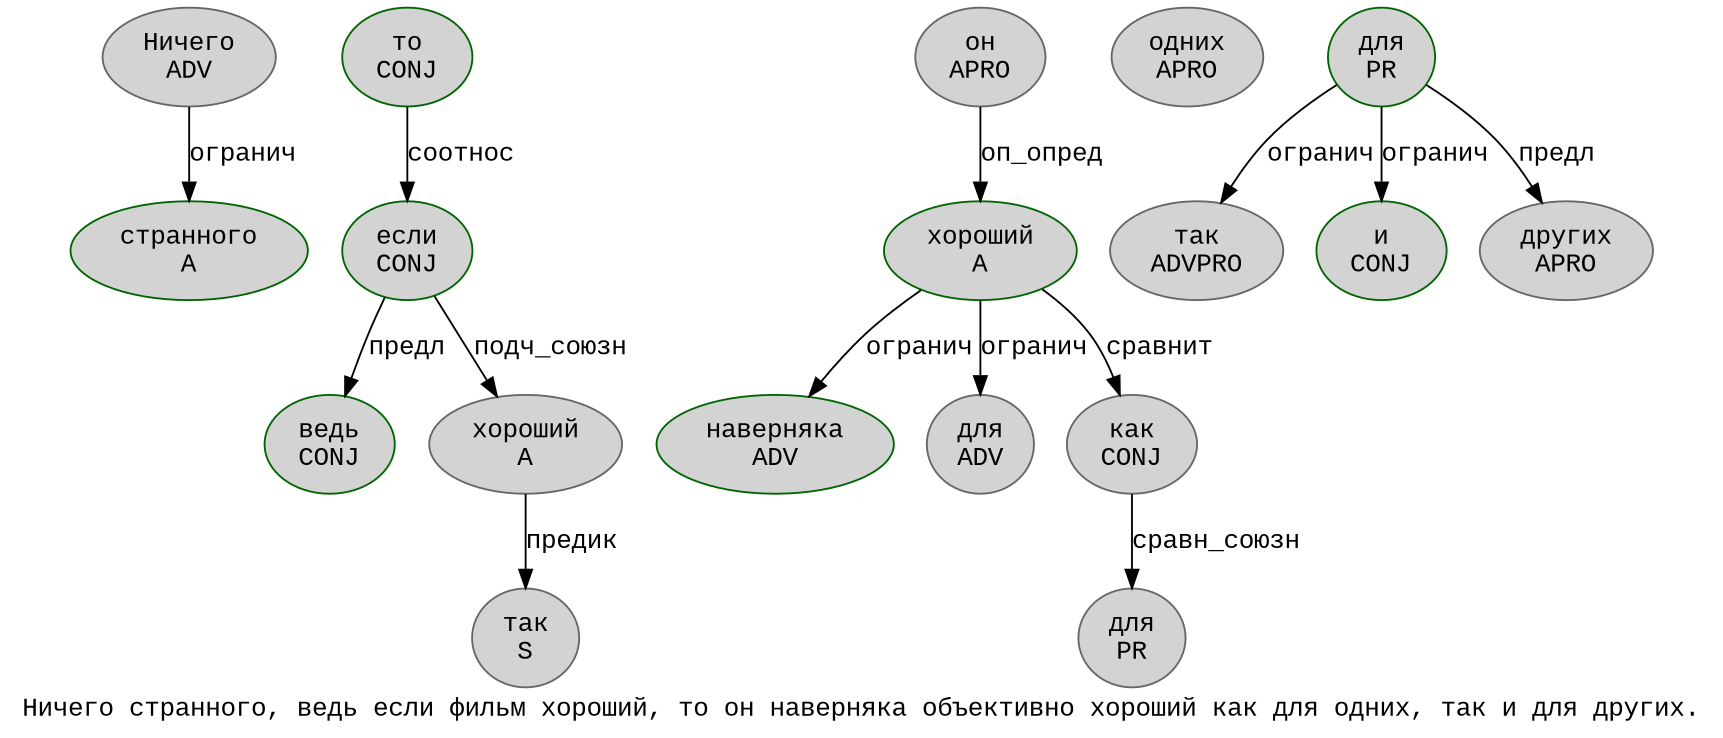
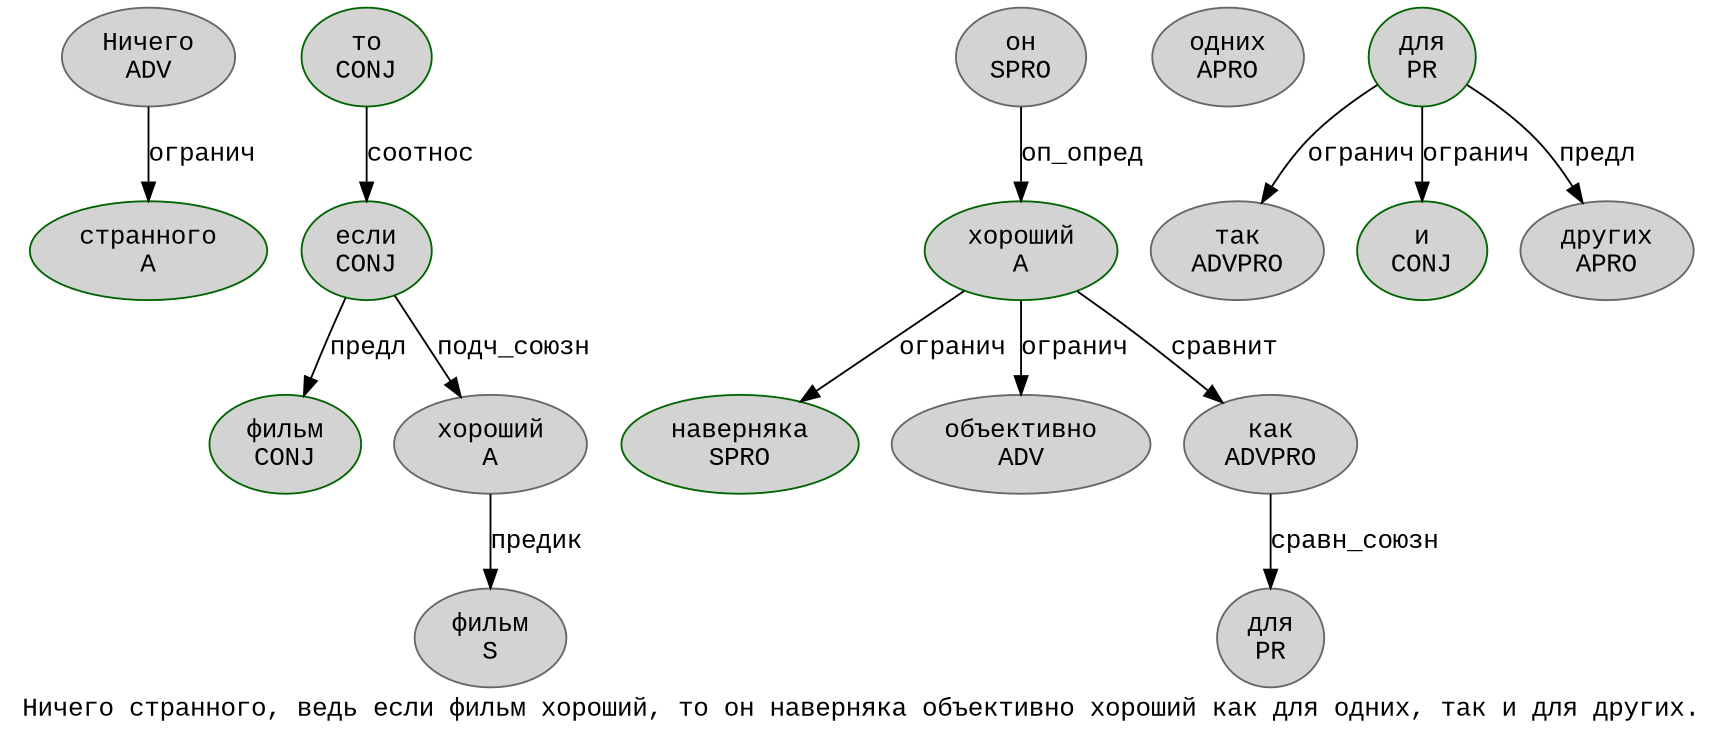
node "он APRO": label "он APRO" -> "он SPRO"
node "ведь CONJ": label "ведь CONJ" -> "фильм CONJ"
node "наверняка ADV": label "наверняка ADV" -> "наверняка SPRO"
node "для ADV": label "для ADV" -> "объективно ADV"
node "как CONJ": label "как CONJ" -> "как ADVPRO"
node "так S": label "так S" -> "фильм S"
